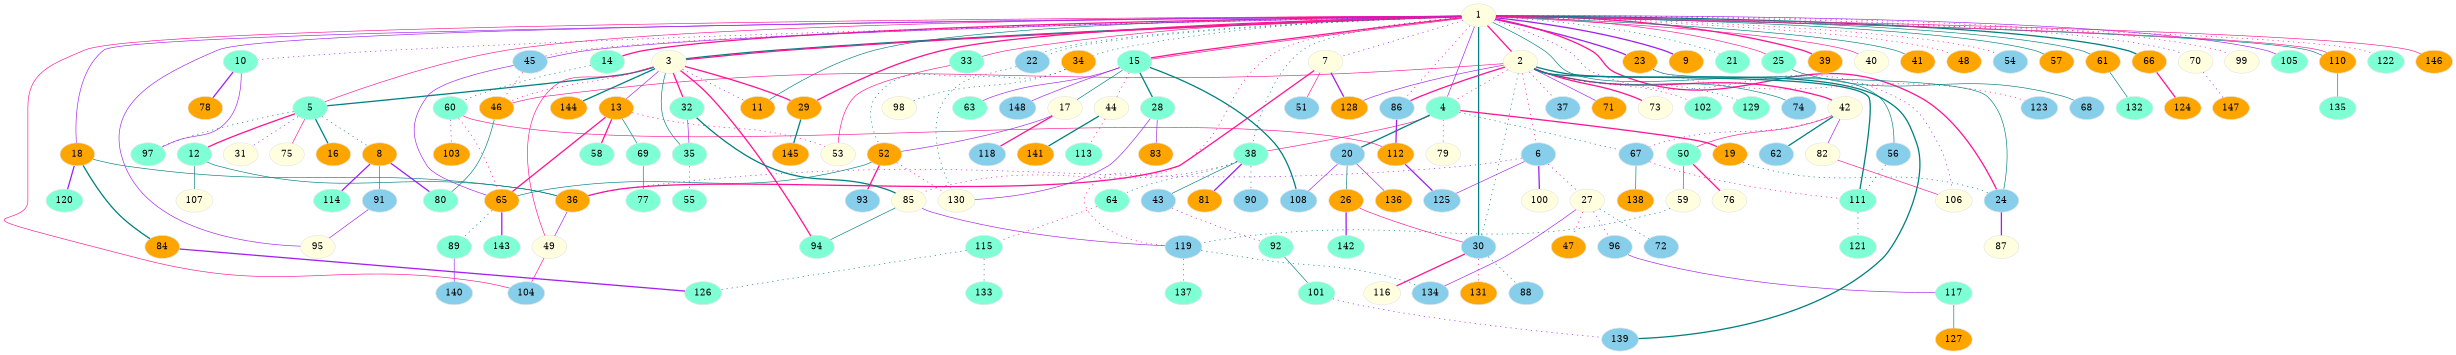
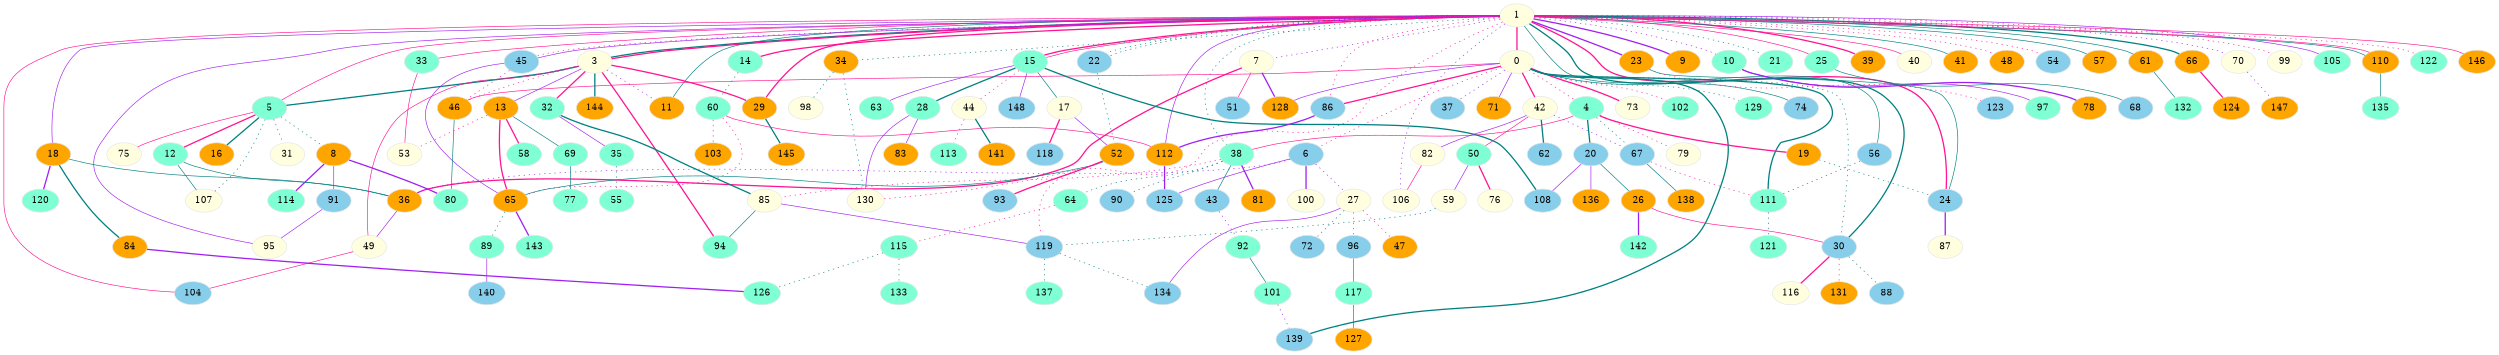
edge "1" -- "4": now "1" -- "112"
node "2": label "2" -> "0"
edge "3" -- "35": removed
edge "5" -- "97": now "5" -- "107"
